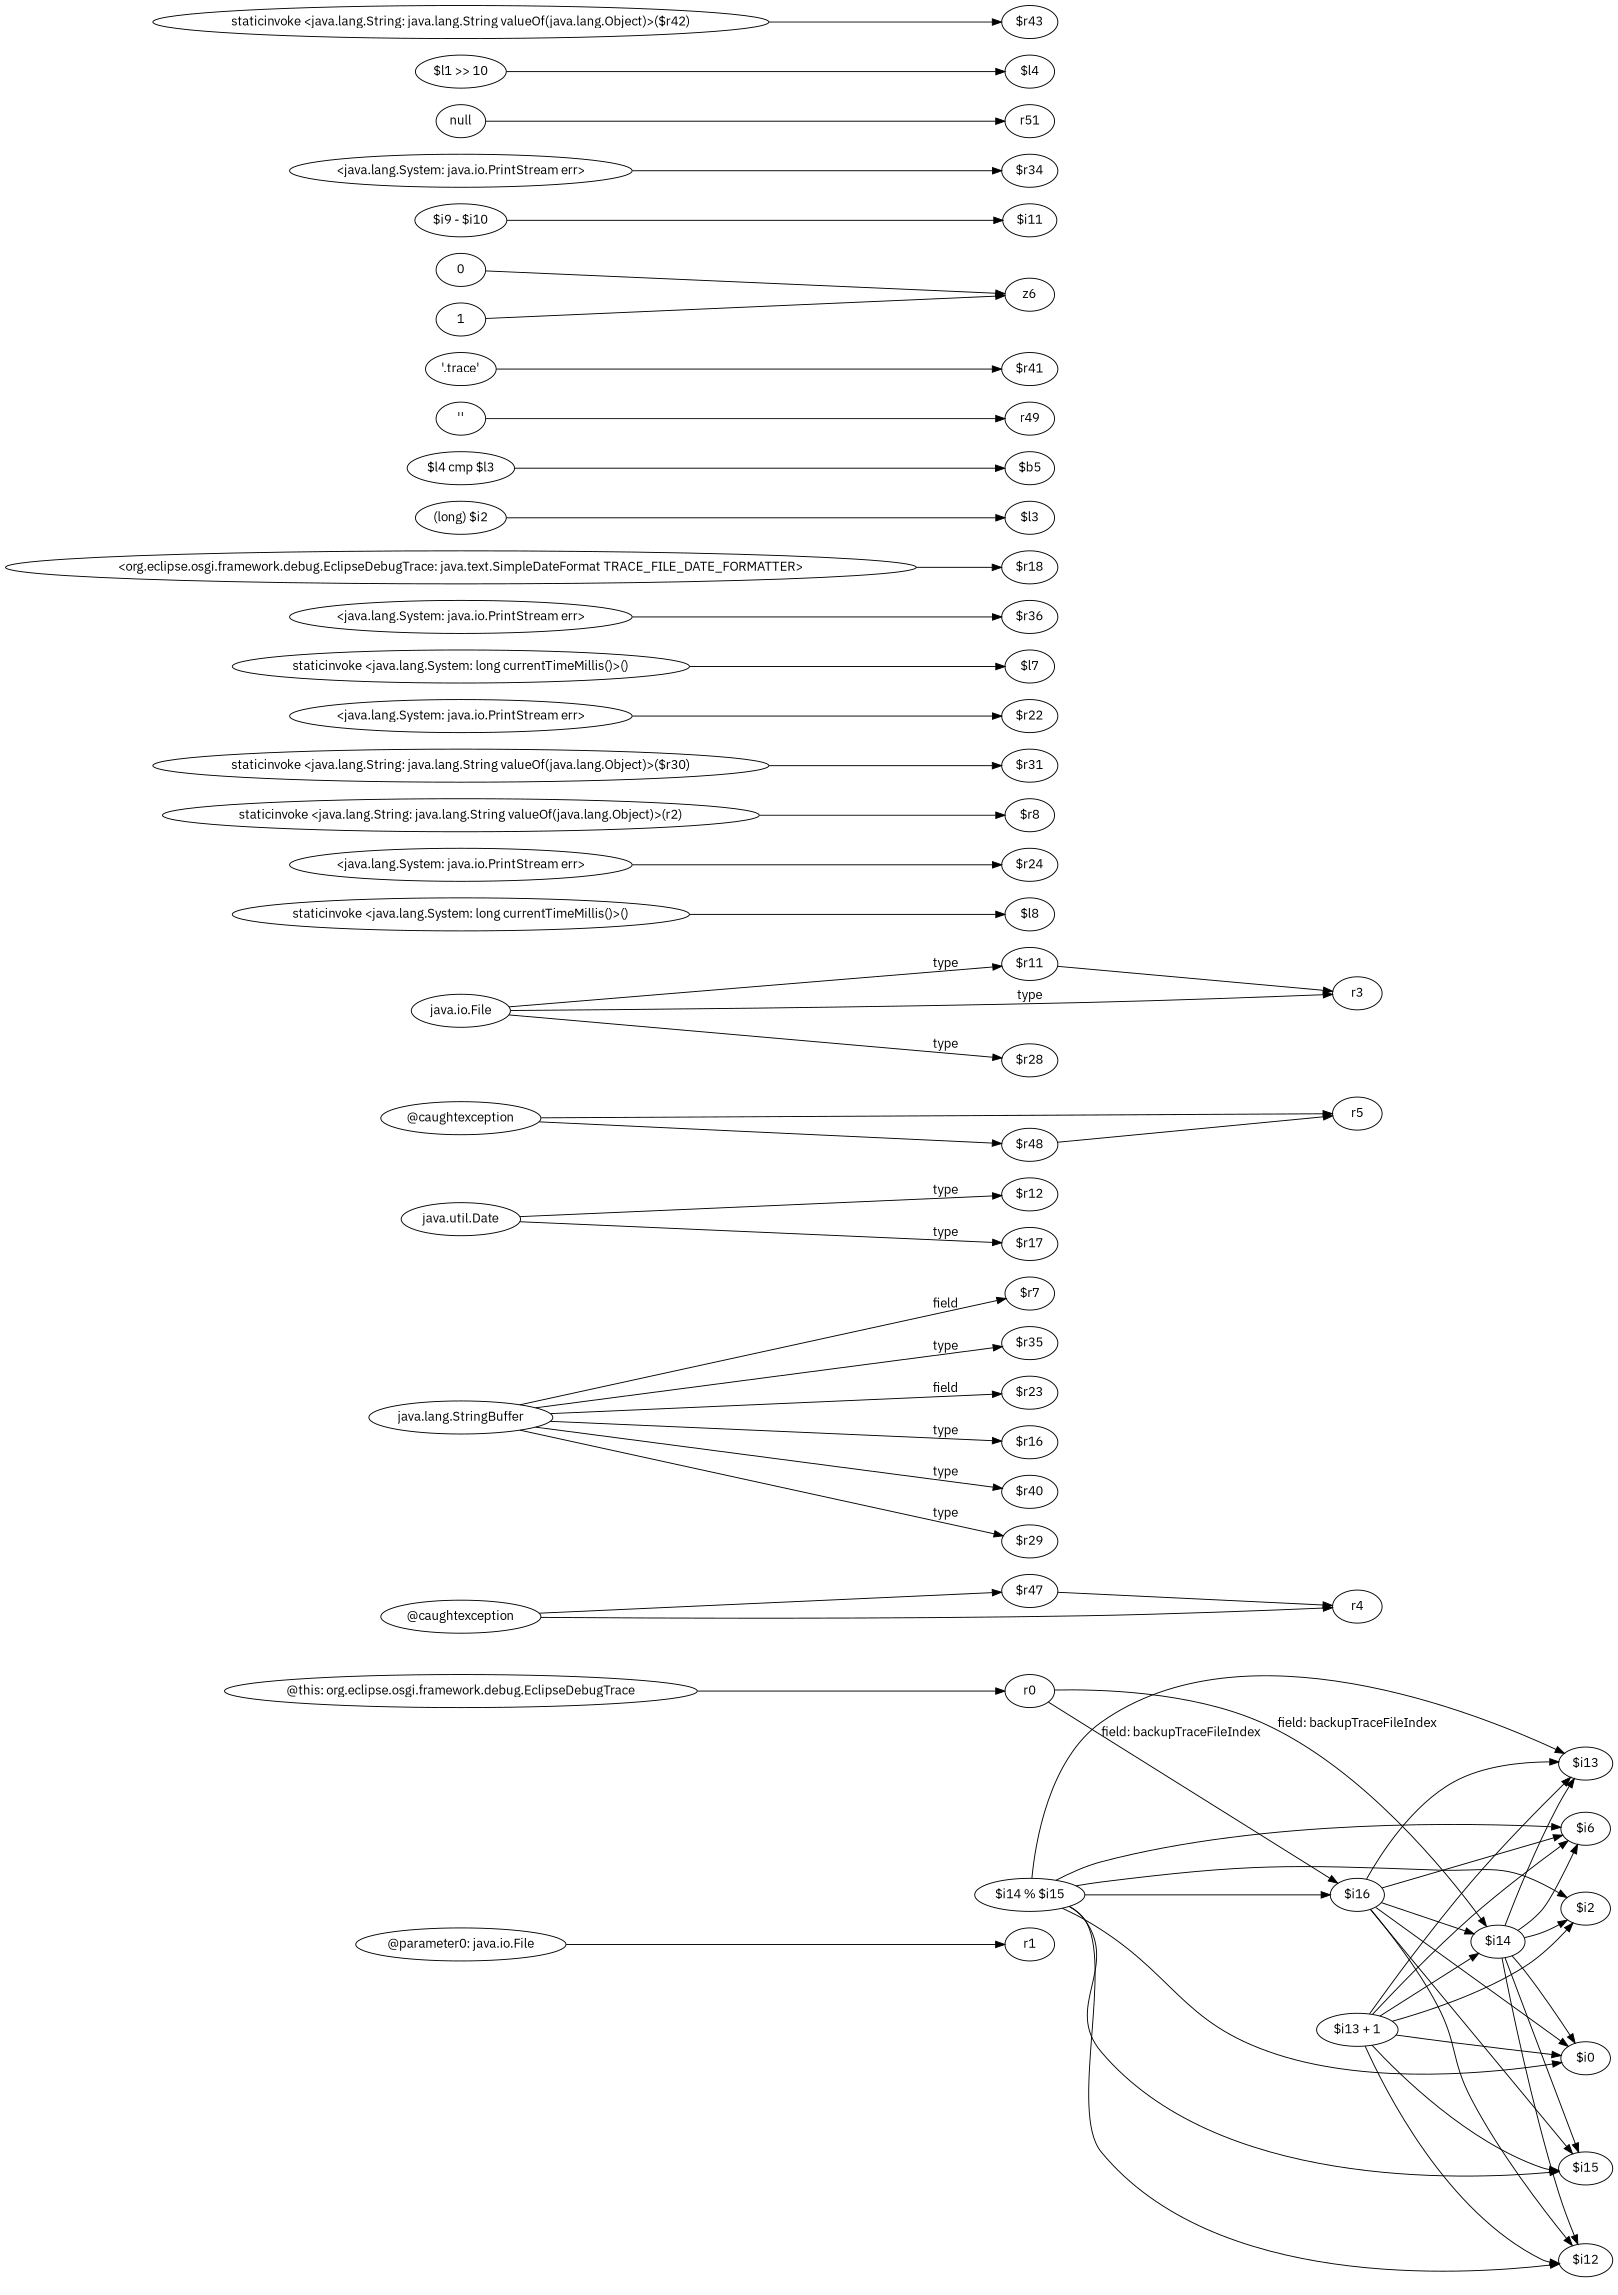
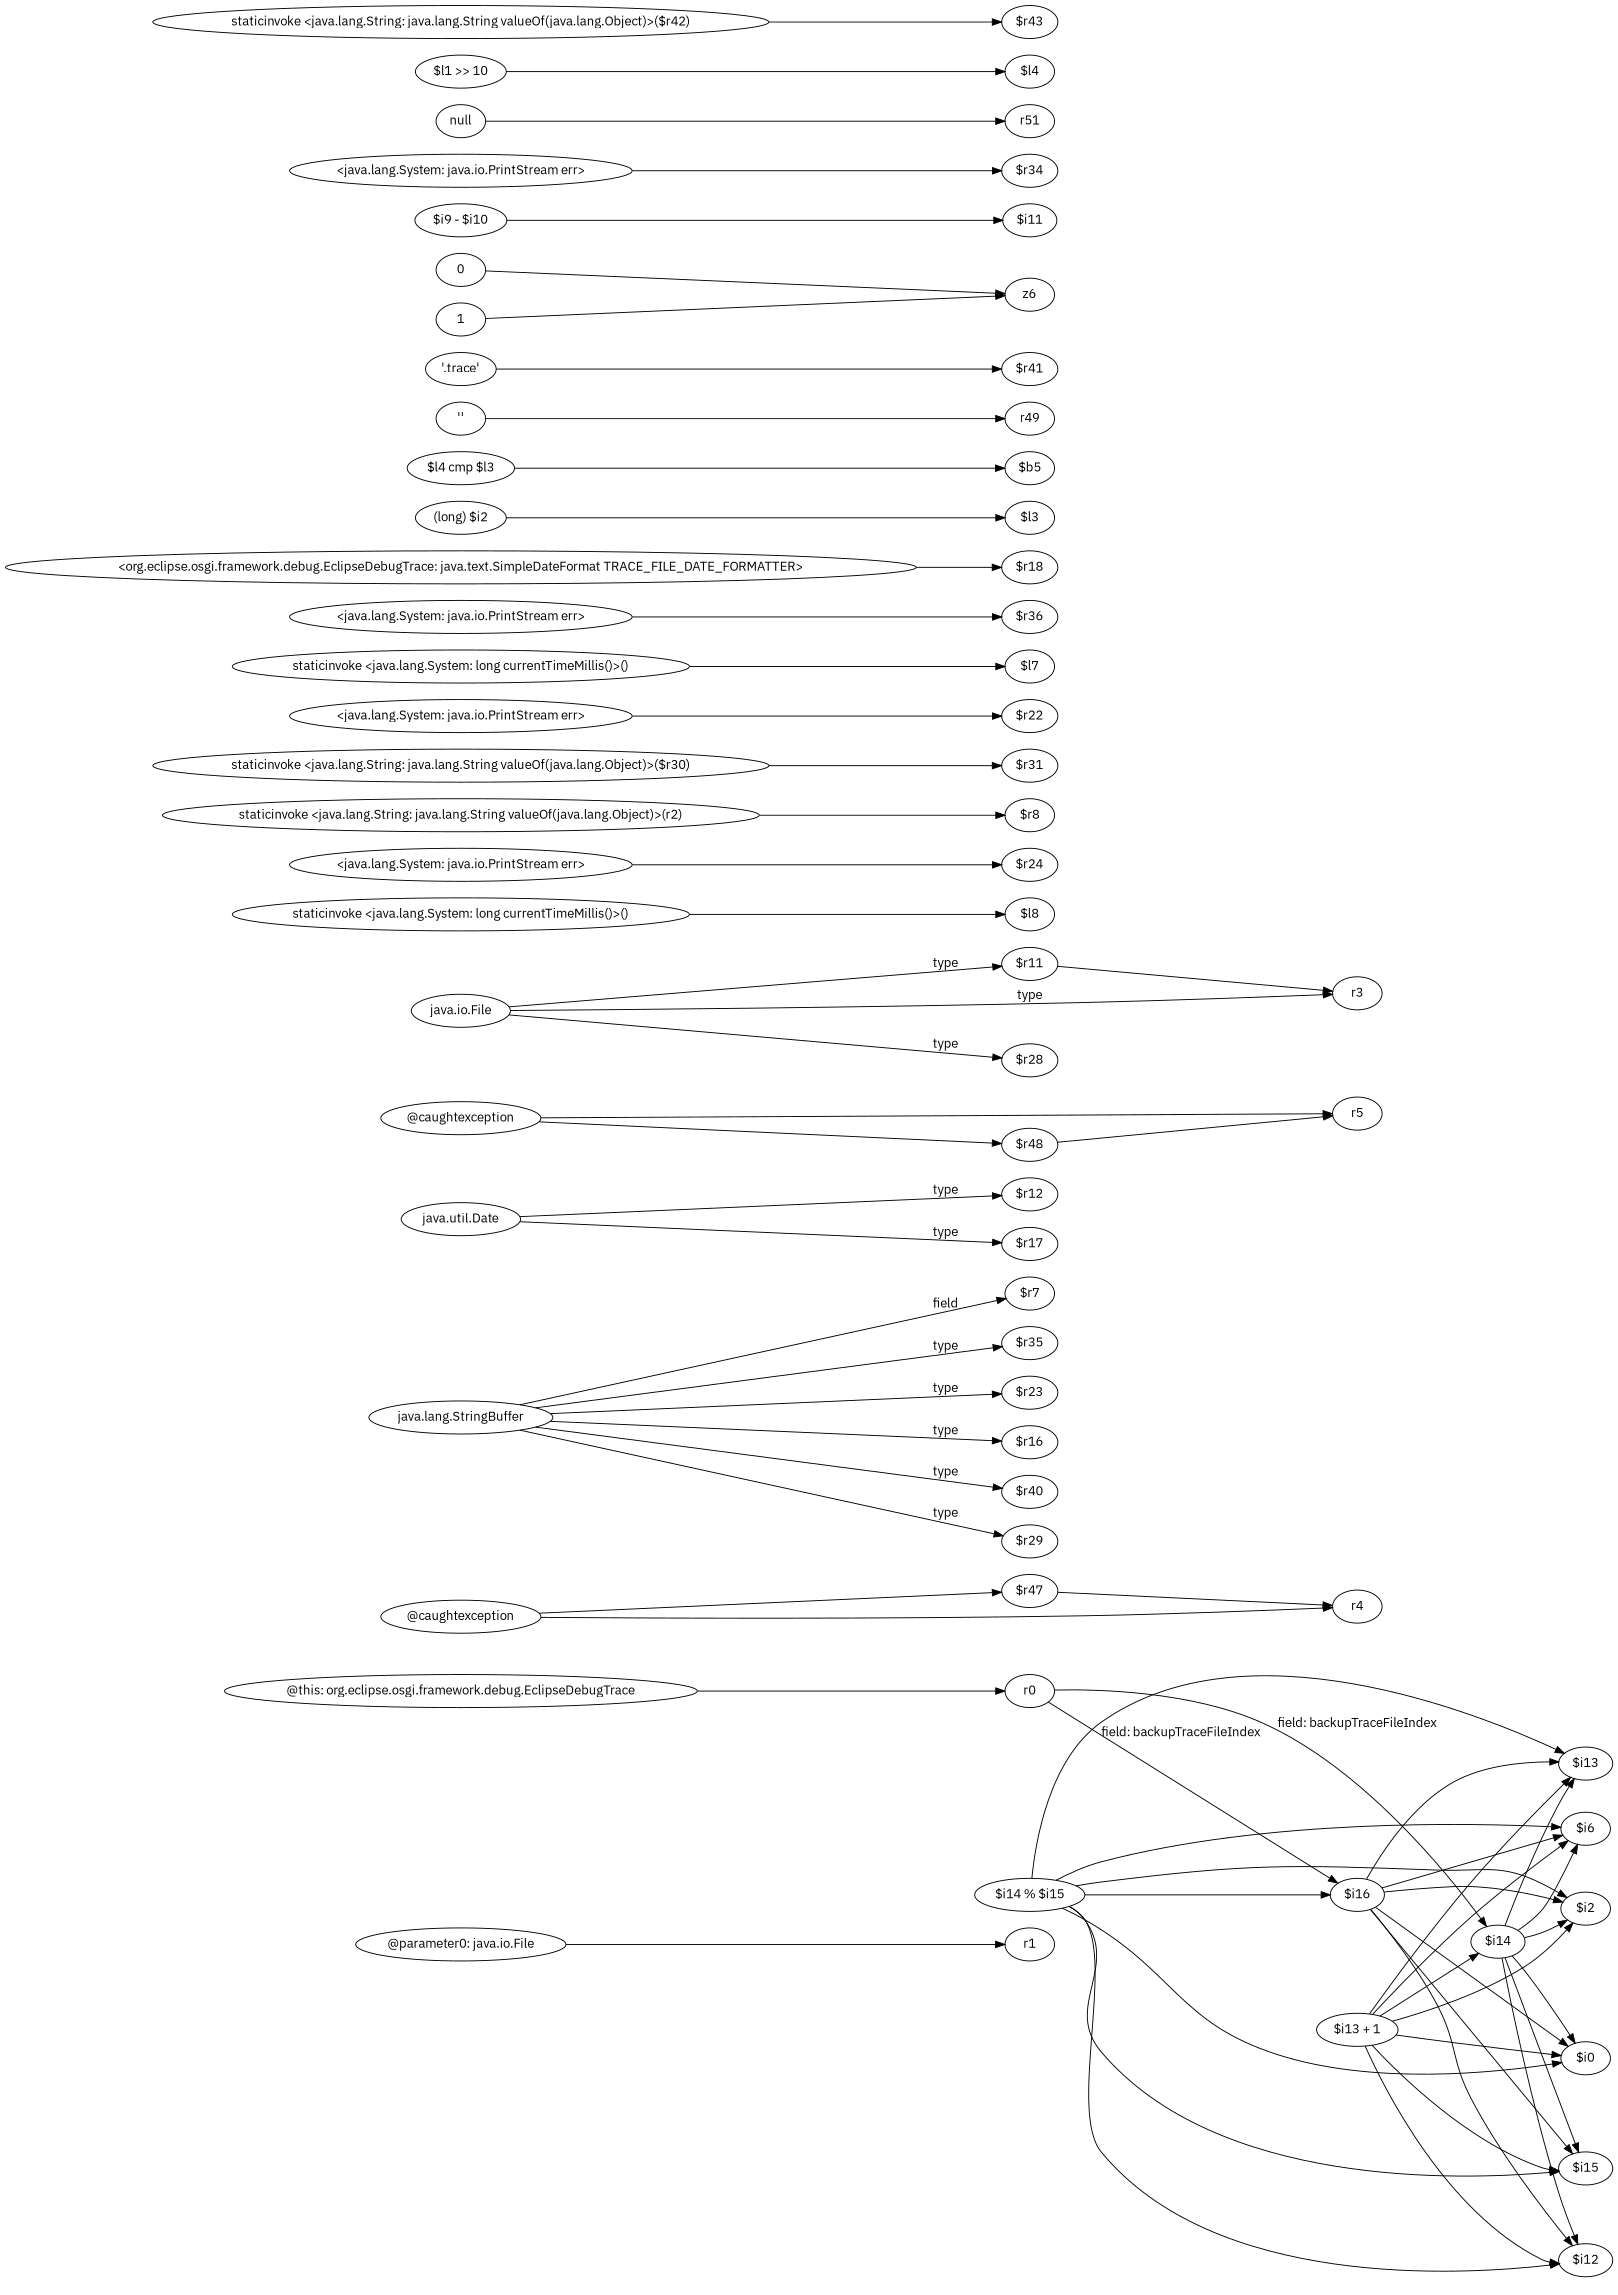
edge "java.lang.StringBuffer" -> "$r23": label "field" -> "type"
edge "$i16" -> "$i14": now "$i16" -> "$i2"
